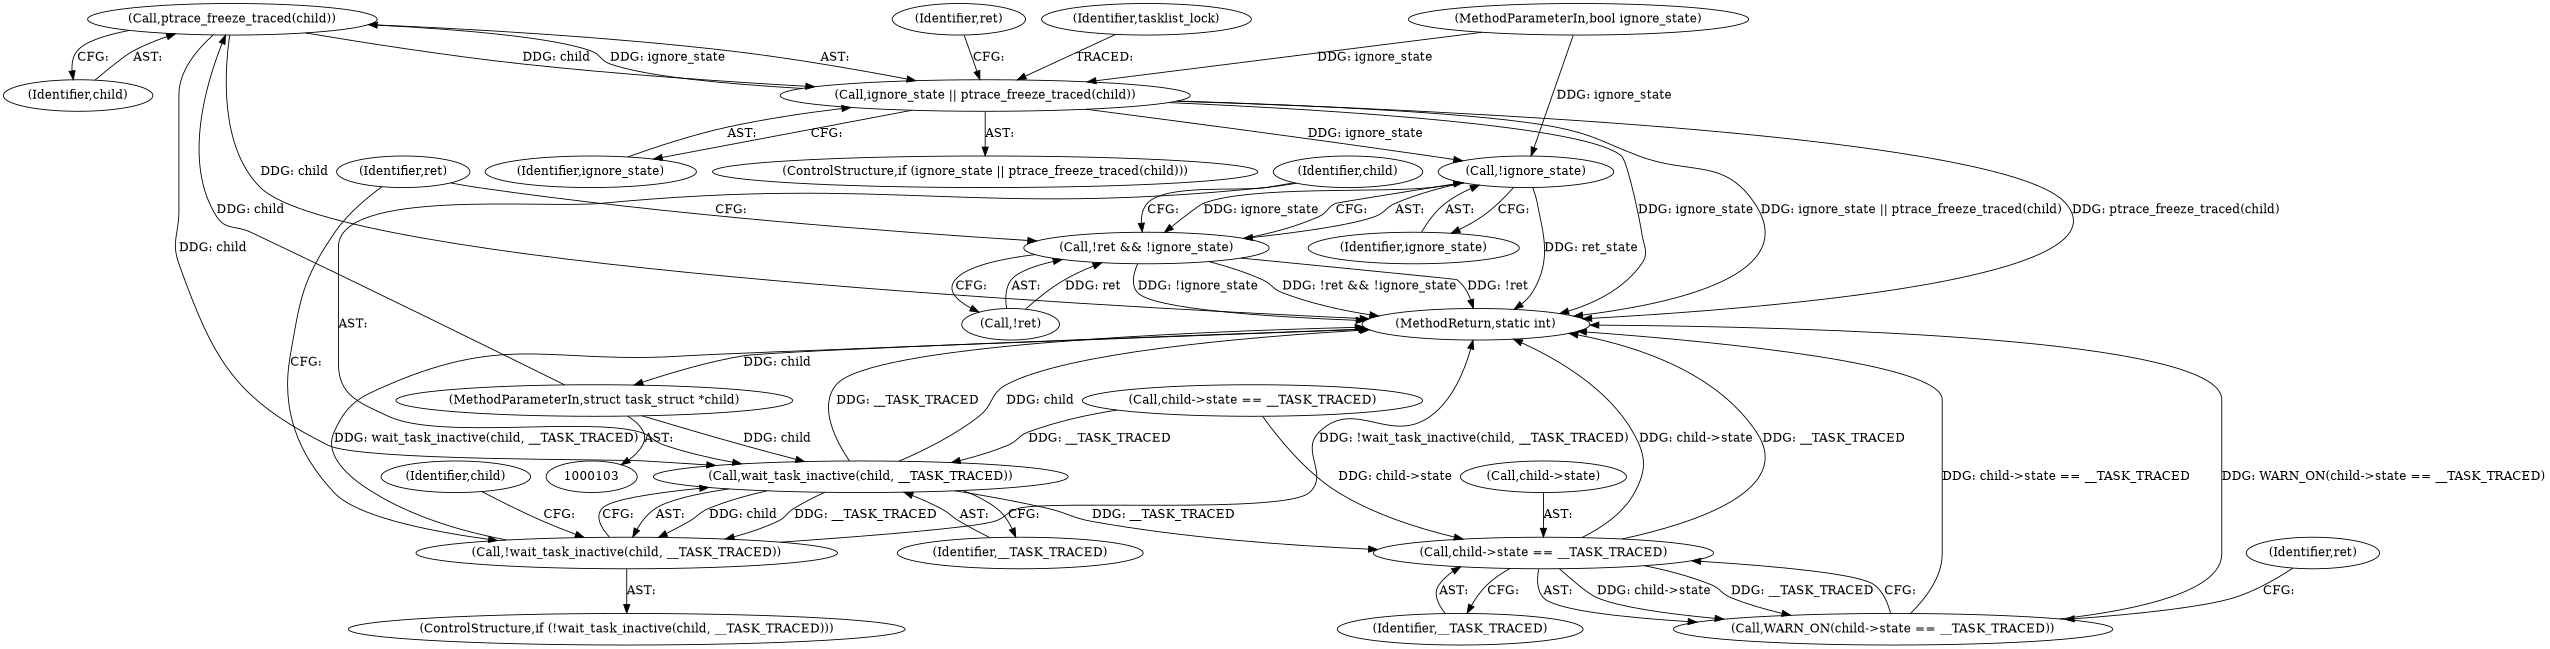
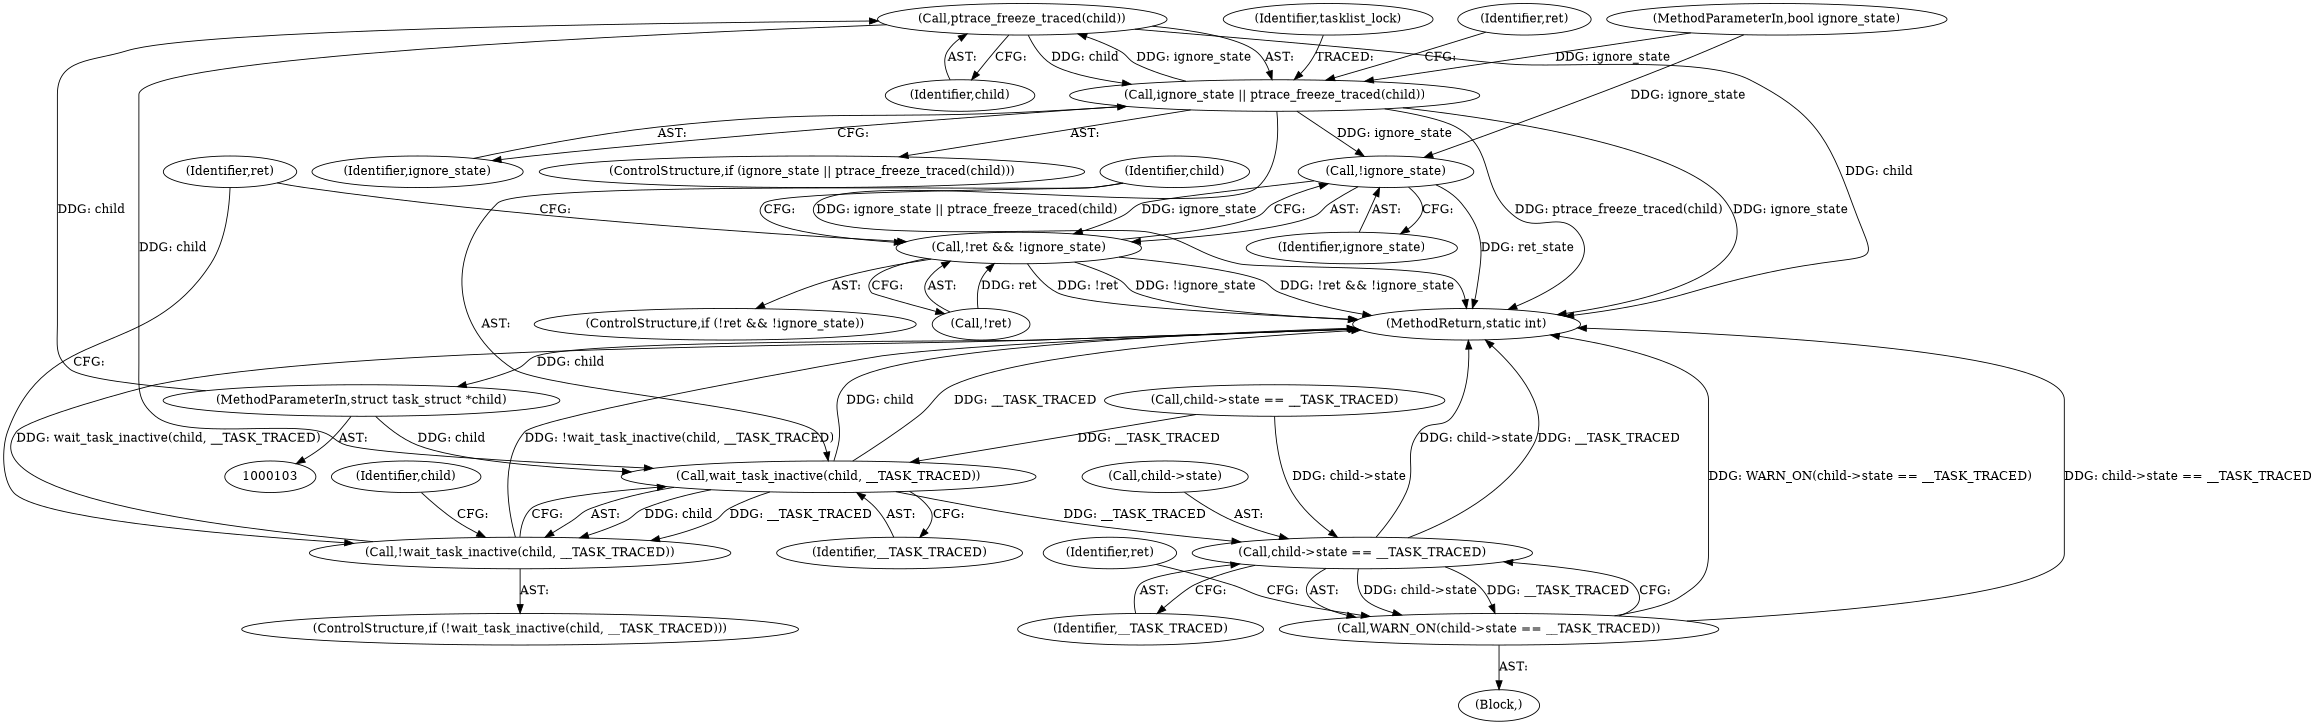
node "(ControlStructure,if (!ret && !ignore_state))": added
node "(Block,)": added
